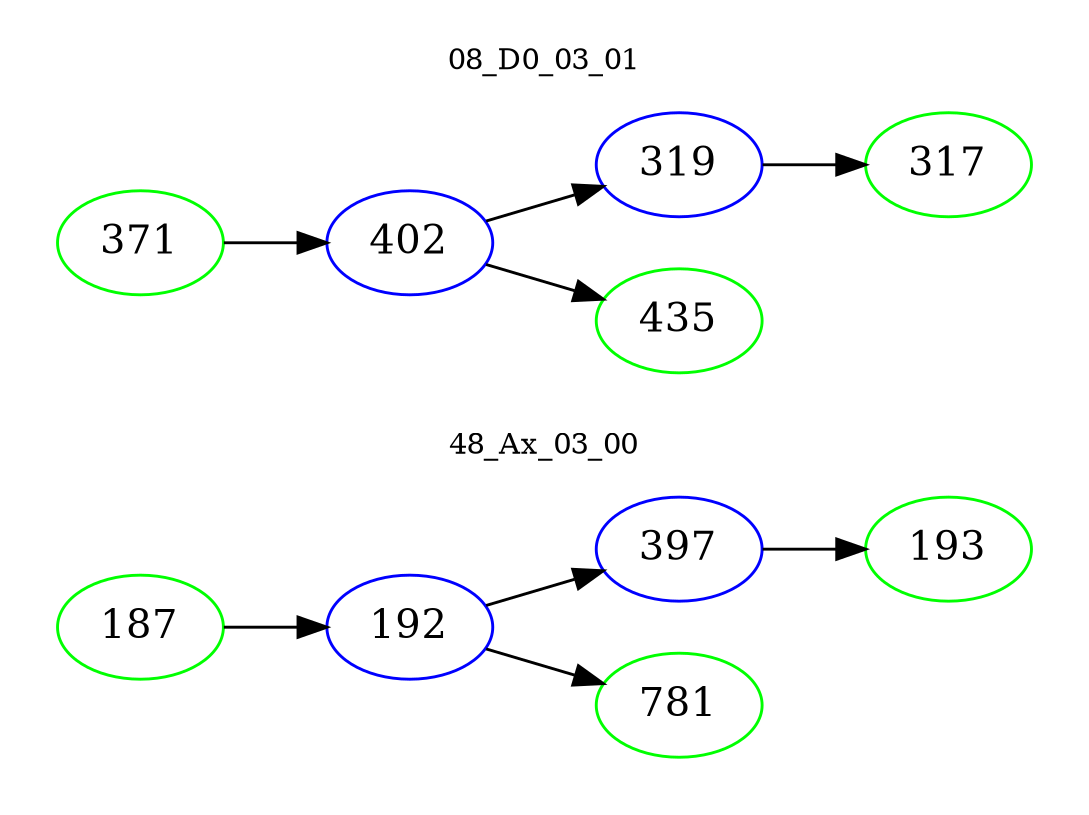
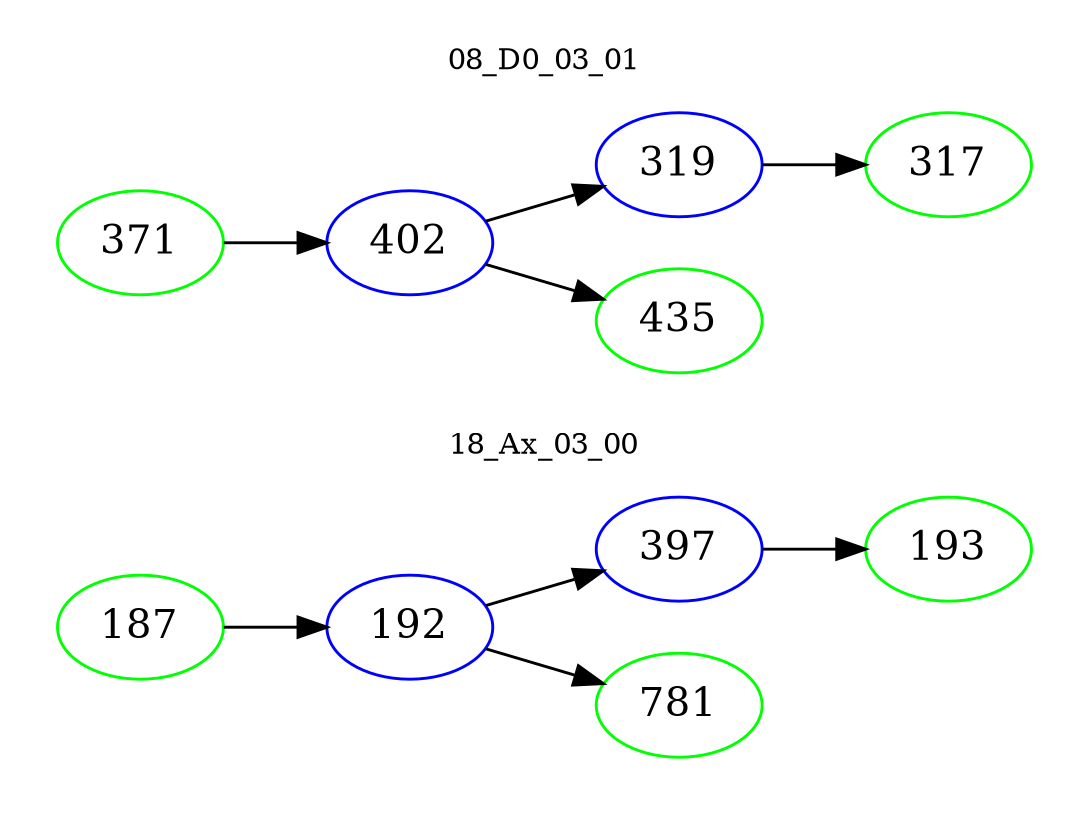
cluster "48_Ax_03_00": label "48_Ax_03_00" -> "18_Ax_03_00"
